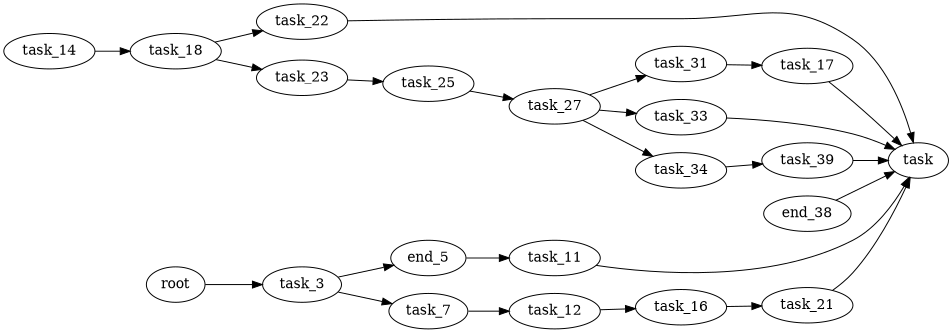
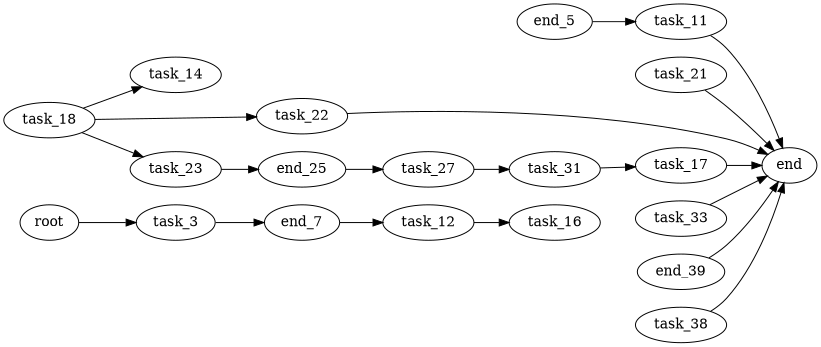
edge "task_14" -> "task_18": reversed
node "task_25": label "task_25" -> "end_25"
edge "task_27" -> "task_33": removed
node "task_39": label "task_39" -> "end_39"
node "task": label "task" -> "end"
node "task_34": removed
node "end_38": label "end_38" -> "task_38"
edge "task_3" -> "end_5": removed
edge "task_16" -> "task_21": removed
node "task_7": label "task_7" -> "end_7"
